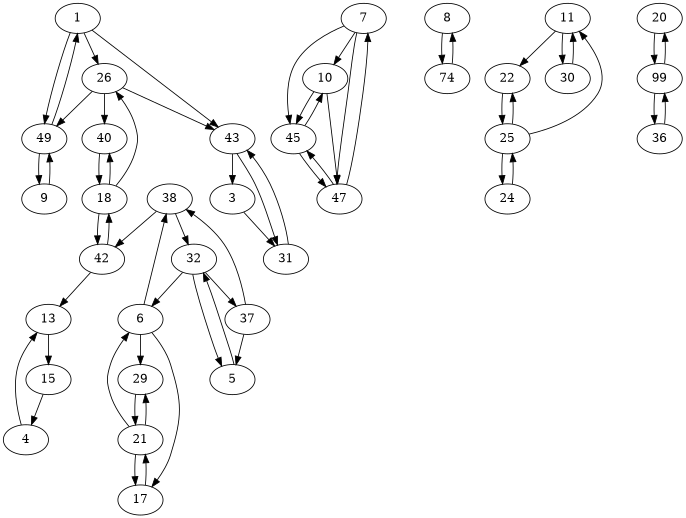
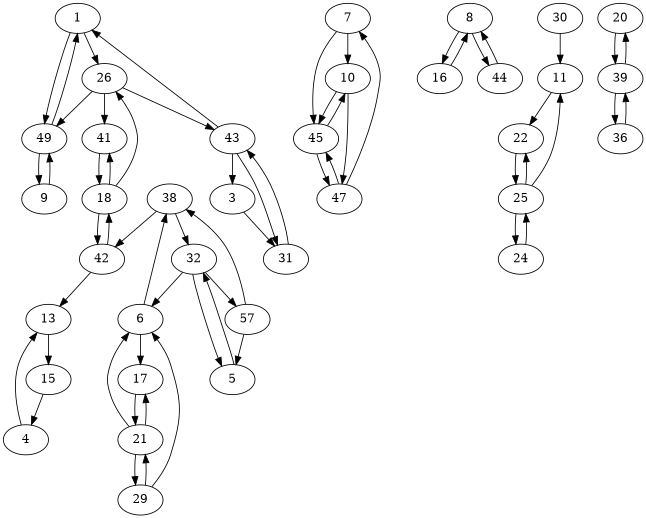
edge "11" -> "30": removed
edge "1" -> "43": reversed
node "16": added
node "74": label "74" -> "44"
node "99": label "99" -> "39"
edge "7" -> "47": removed
node "40": label "40" -> "41"
node "37": label "37" -> "57"
edge "6" -> "29": reversed
